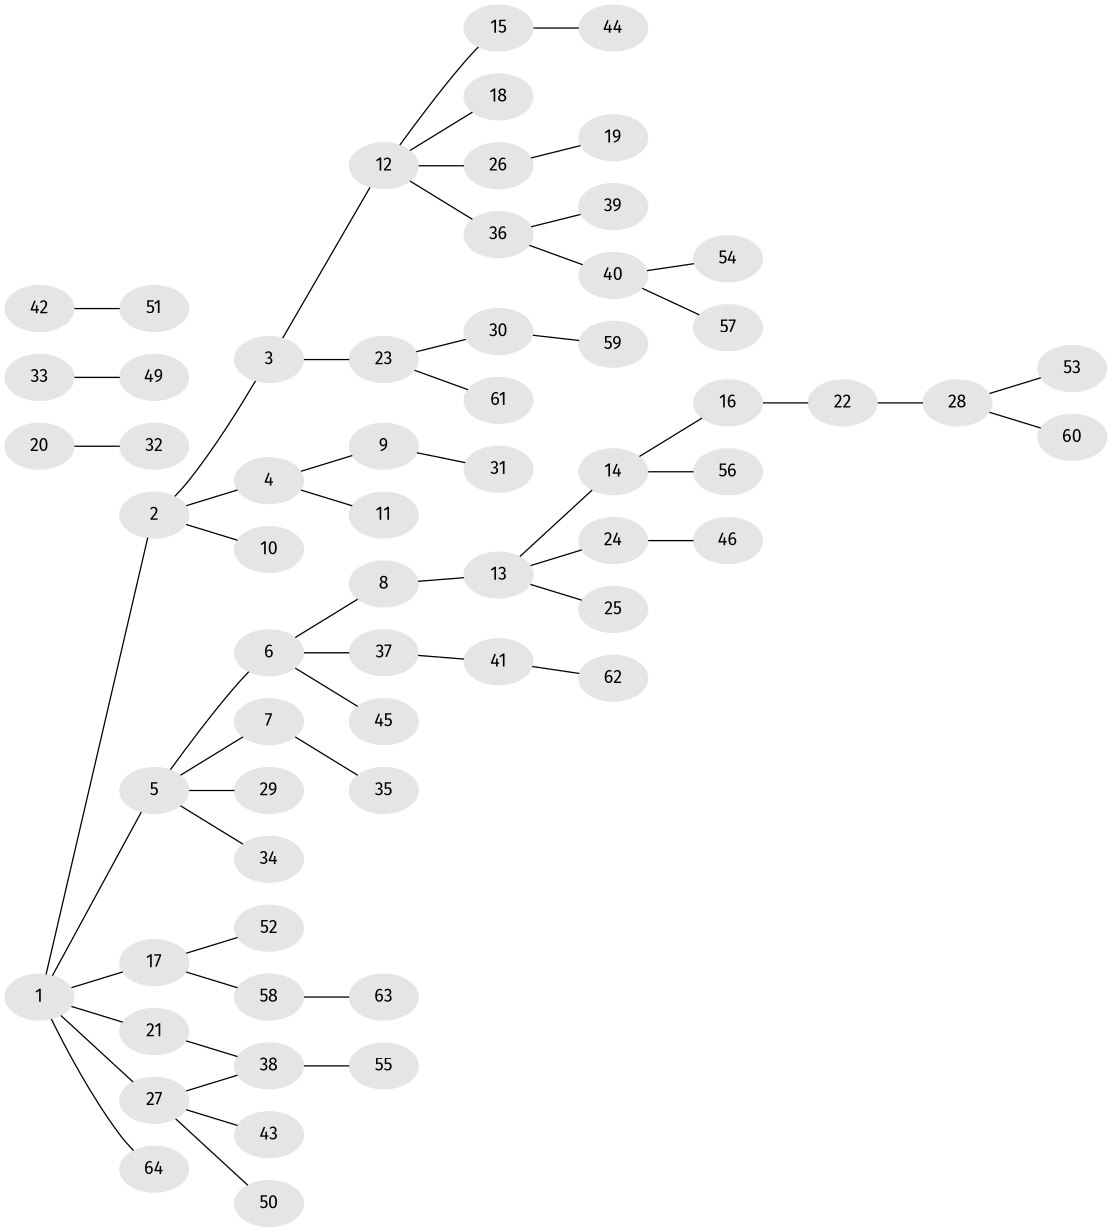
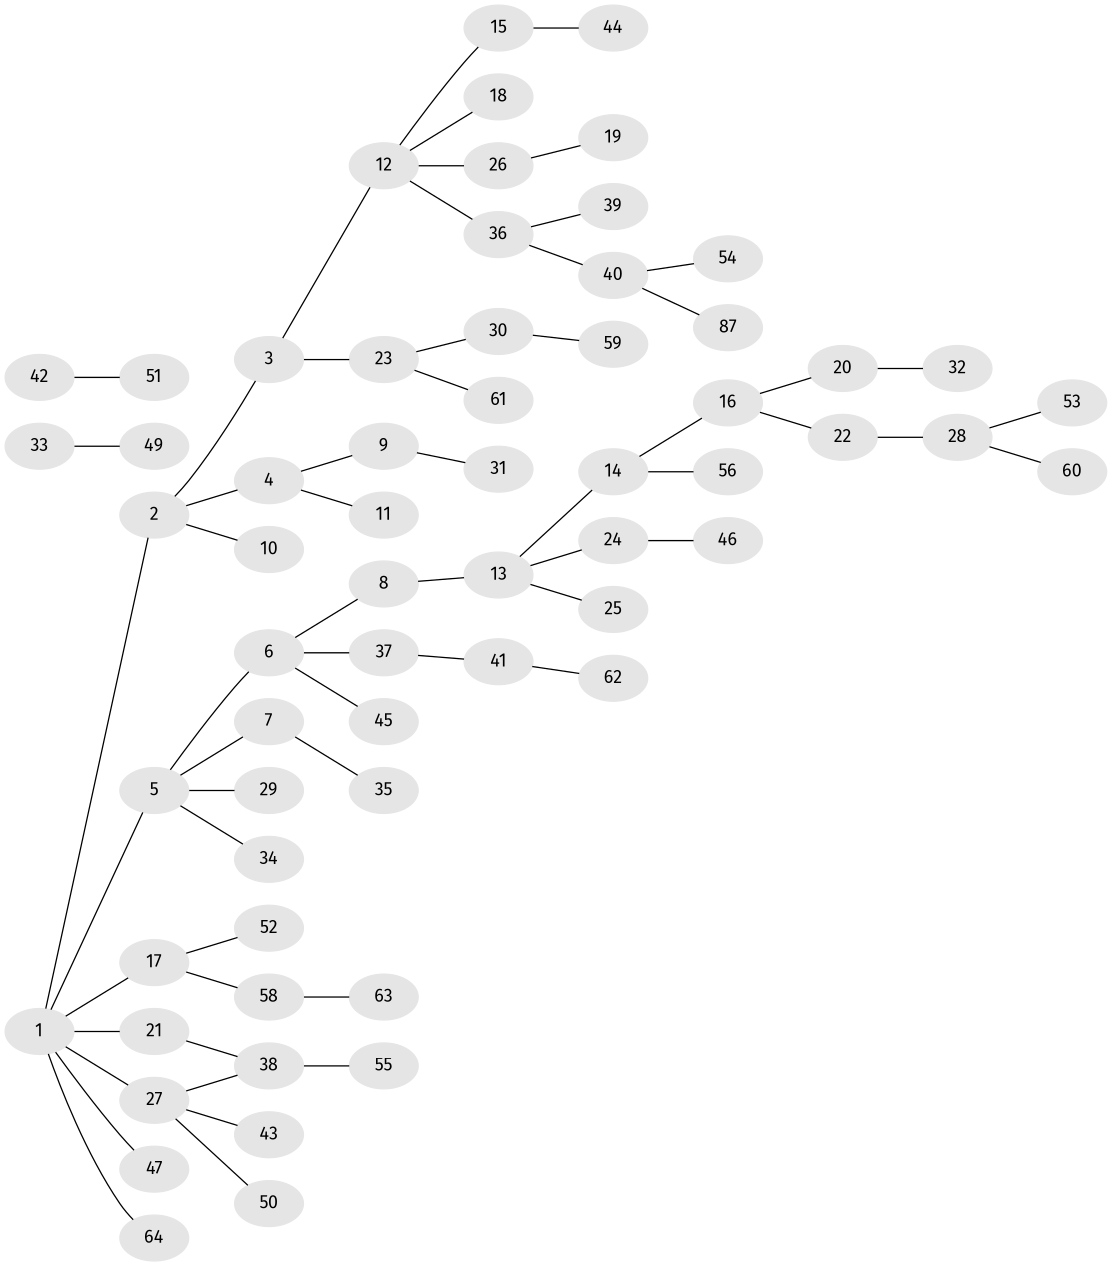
node "57": label "57" -> "87"
edge "20" -- "16": added
node "47": added
